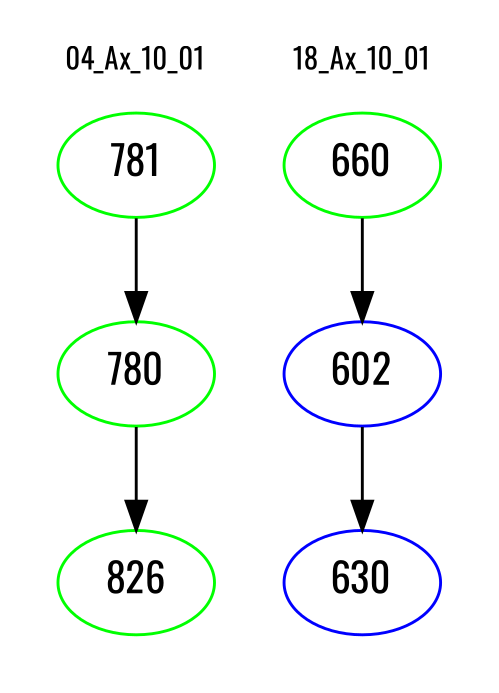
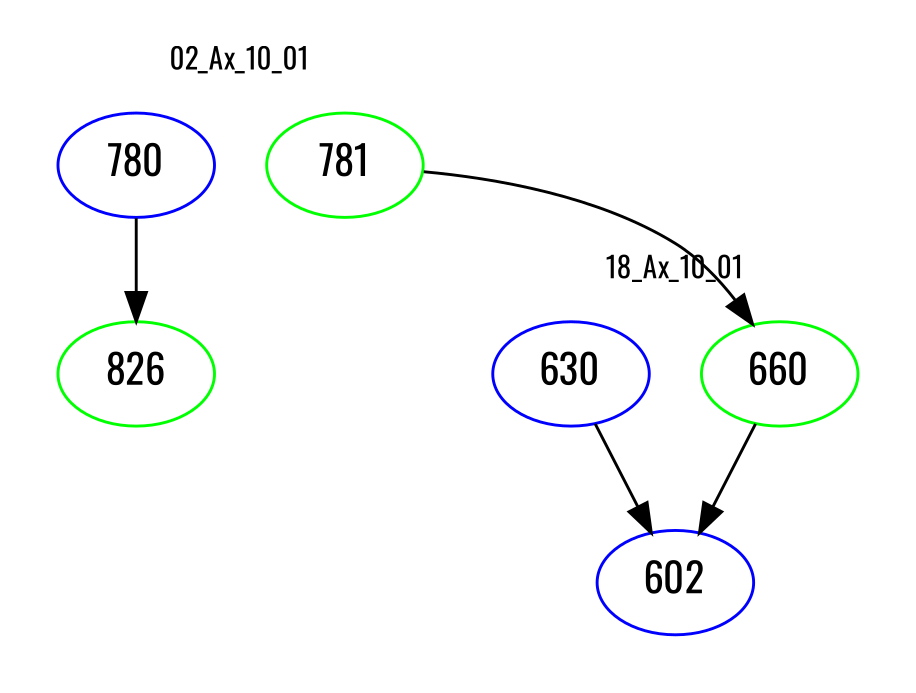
cluster "04_Ax_10_01": label "04_Ax_10_01" -> "02_Ax_10_01"
edge "781" -> "780": now "781" -> "660"
node "780": color green -> blue
edge "602" -> "630": reversed
